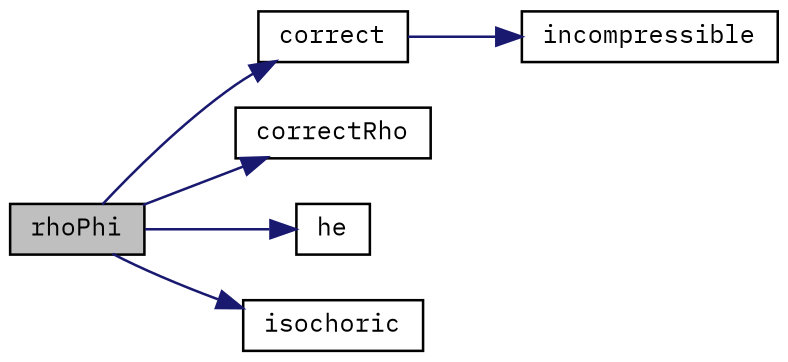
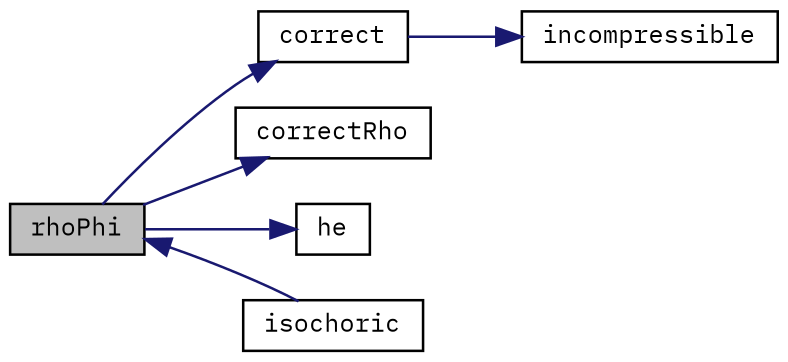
edge "rhoPhi" -> "isochoric": reversed
